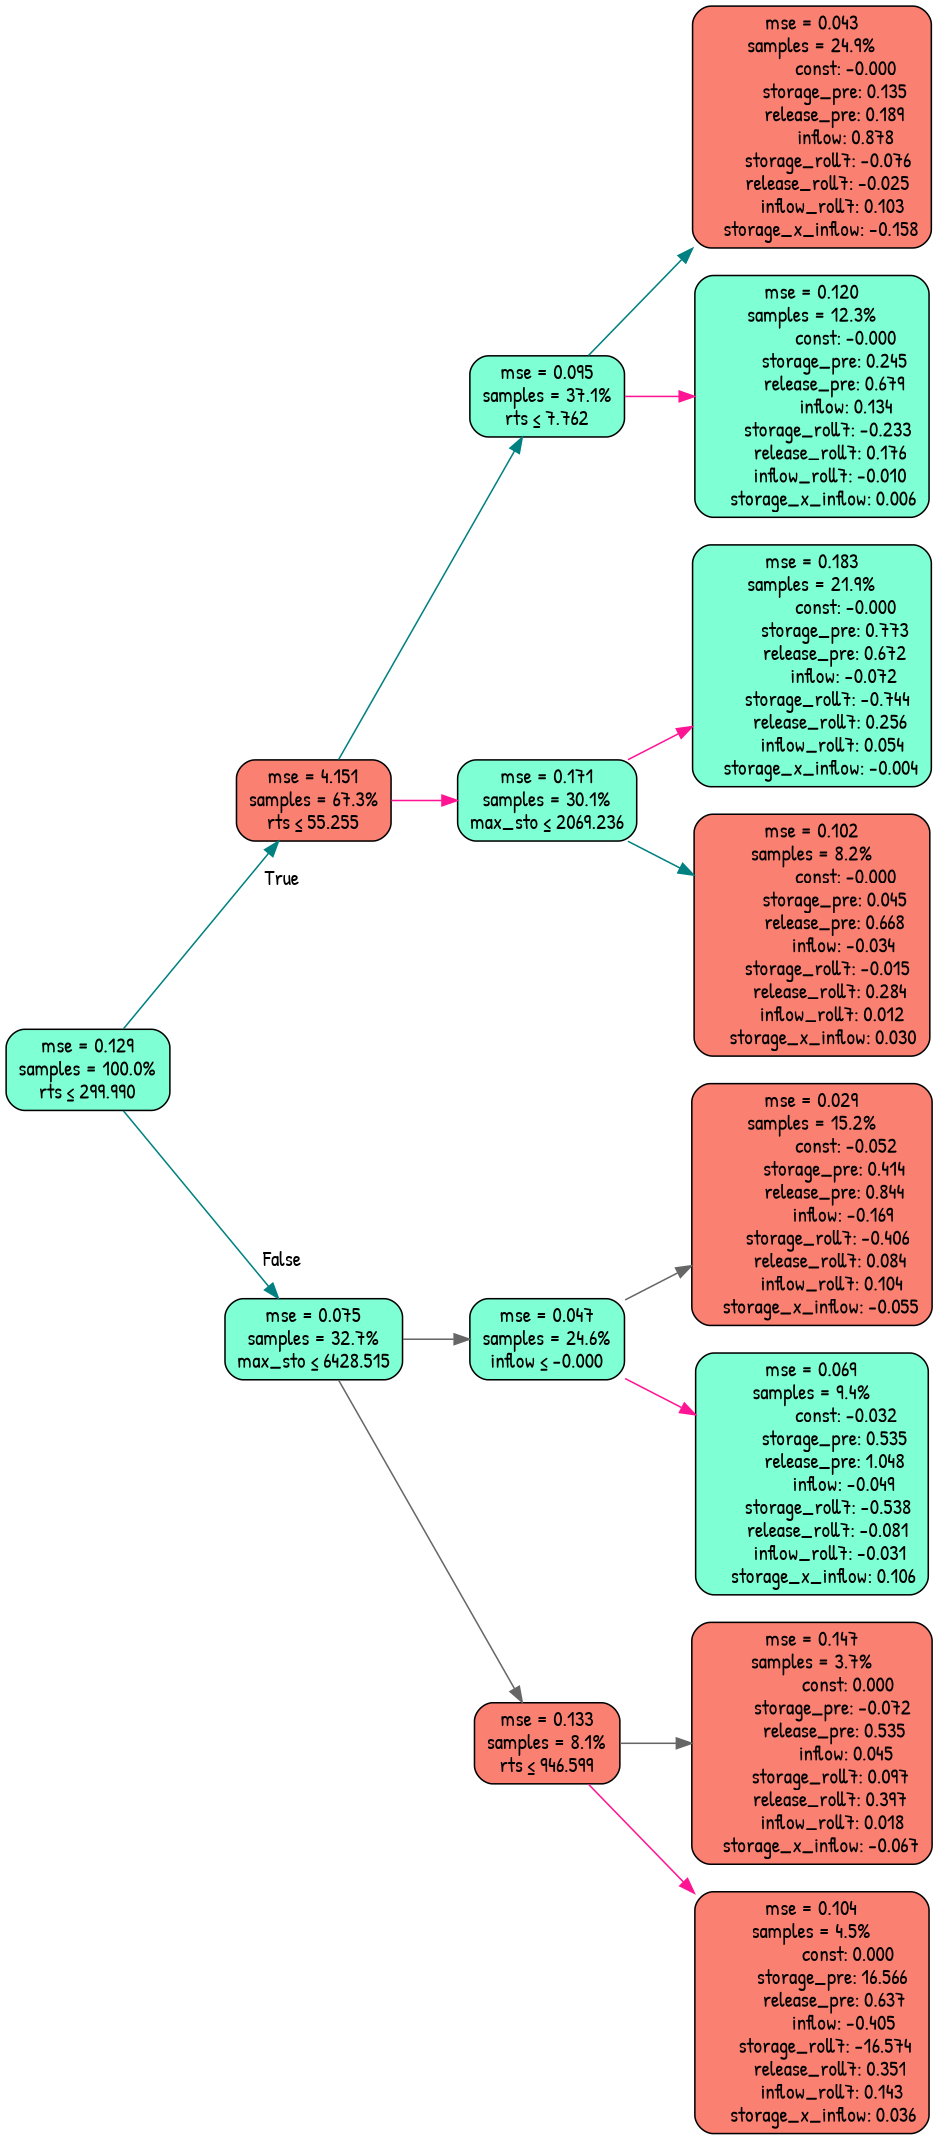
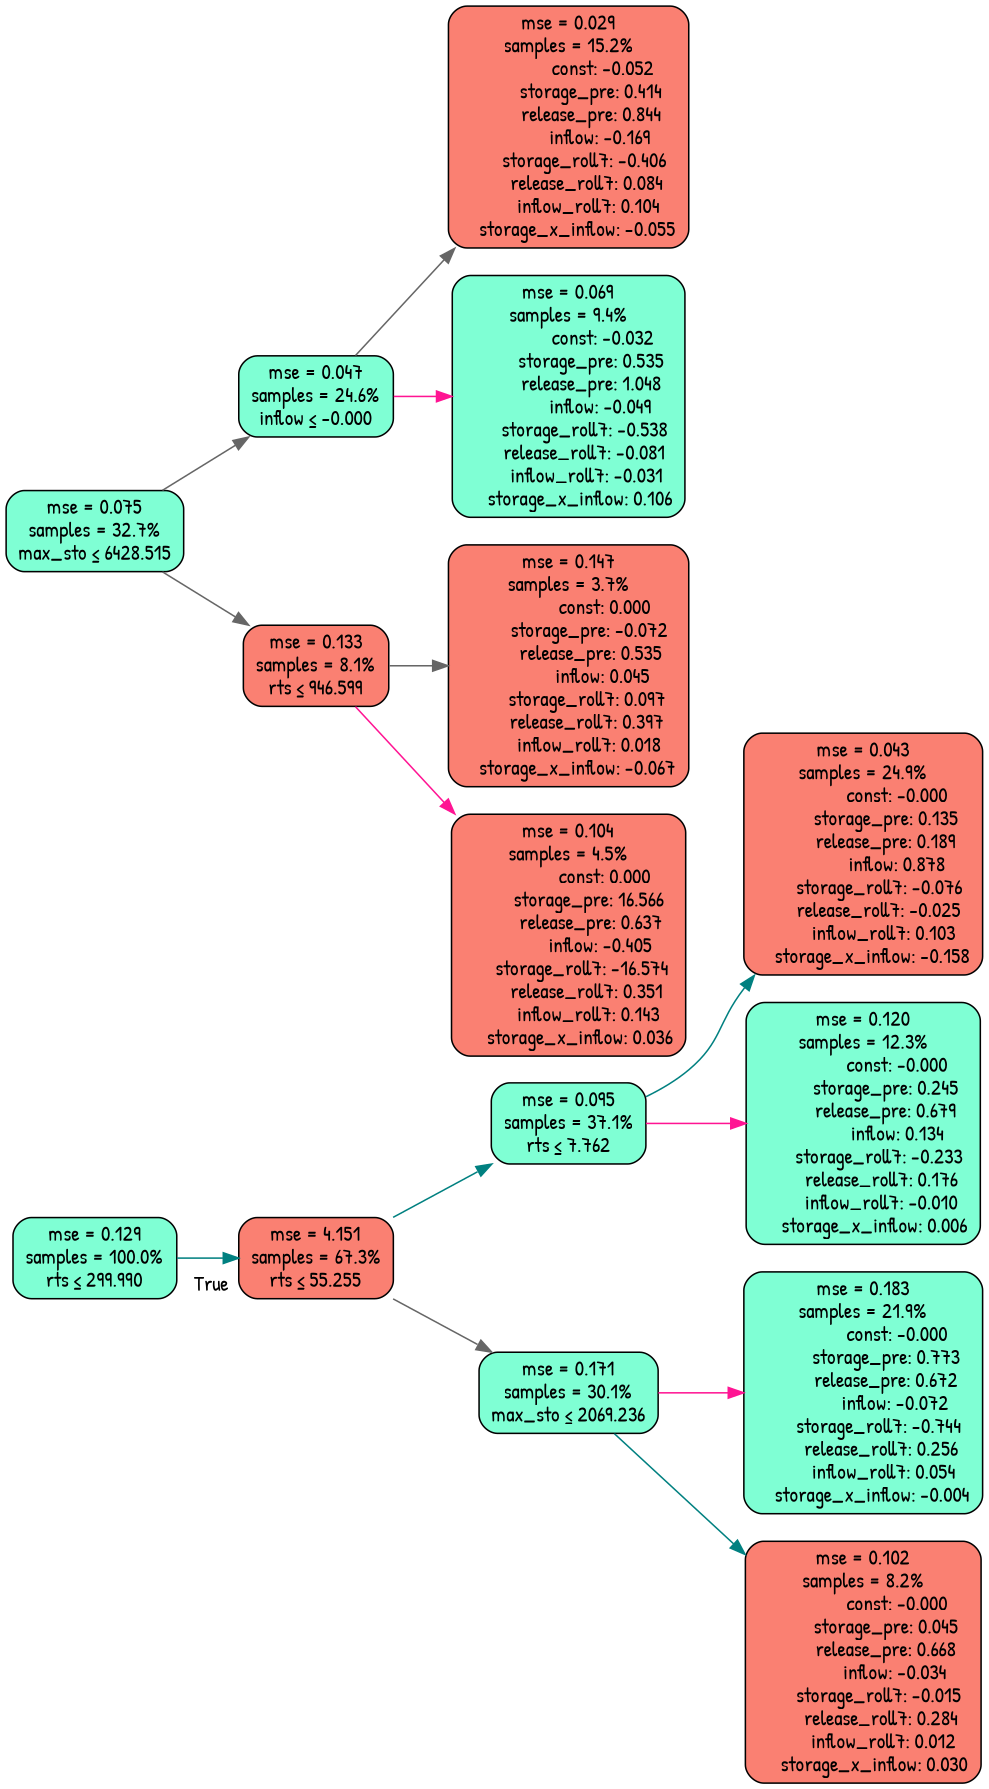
edge "mse = 4.151 samples = 67.3% rts ≤ 55.255" -> "mse = 0.171 samples = 30.1% max_sto ≤ 2069.236": color deeppink -> gray40
edge "mse = 0.129 samples = 100.0% rts ≤ 299.990" -> "mse = 0.075 samples = 32.7% max_sto ≤ 6428.515": removed
